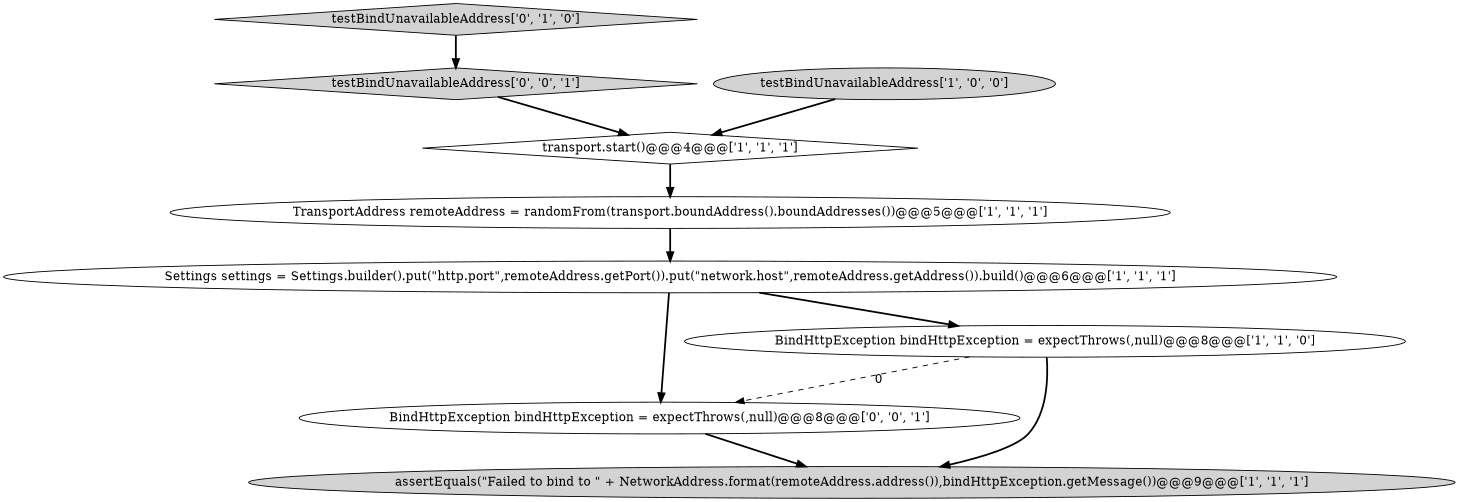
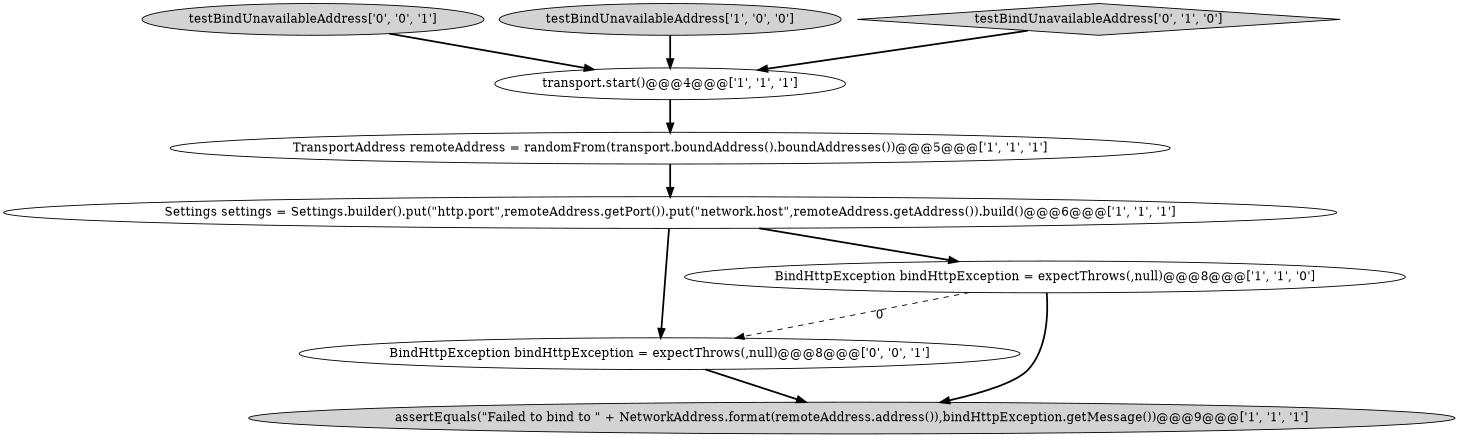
edge "testBindUnavailableAddress['0', '1', '0']" -> "testBindUnavailableAddress['0', '0', '1']": now "testBindUnavailableAddress['0', '1', '0']" -> "transport.start()@@@4@@@['1', '1', '1']"
node "testBindUnavailableAddress['0', '0', '1']": shape diamond -> ellipse
node "transport.start()@@@4@@@['1', '1', '1']": shape diamond -> ellipse
